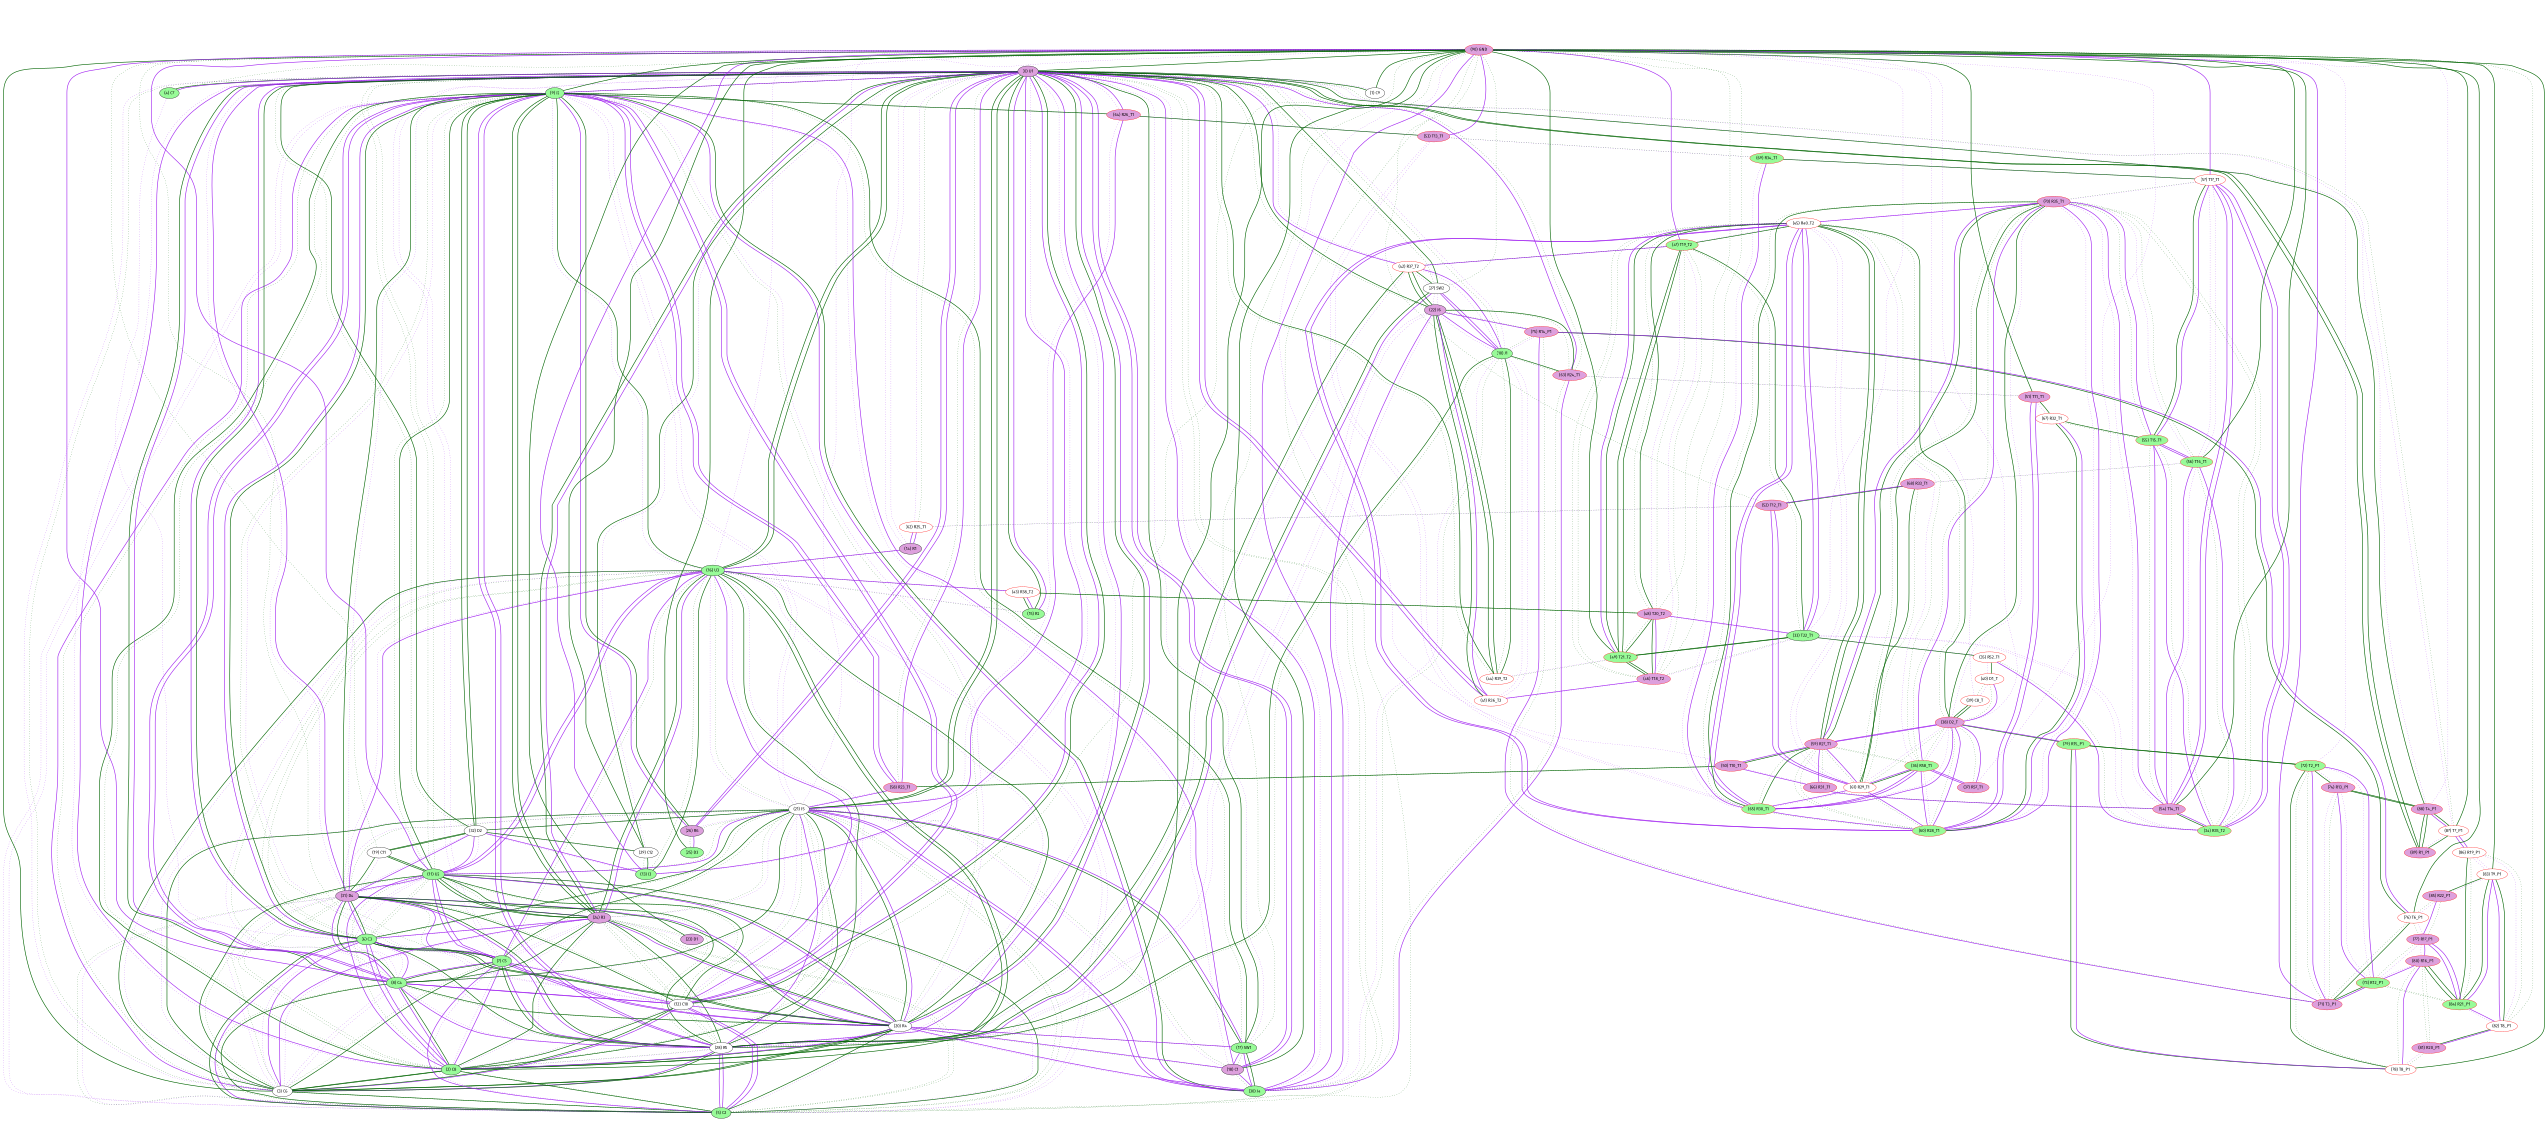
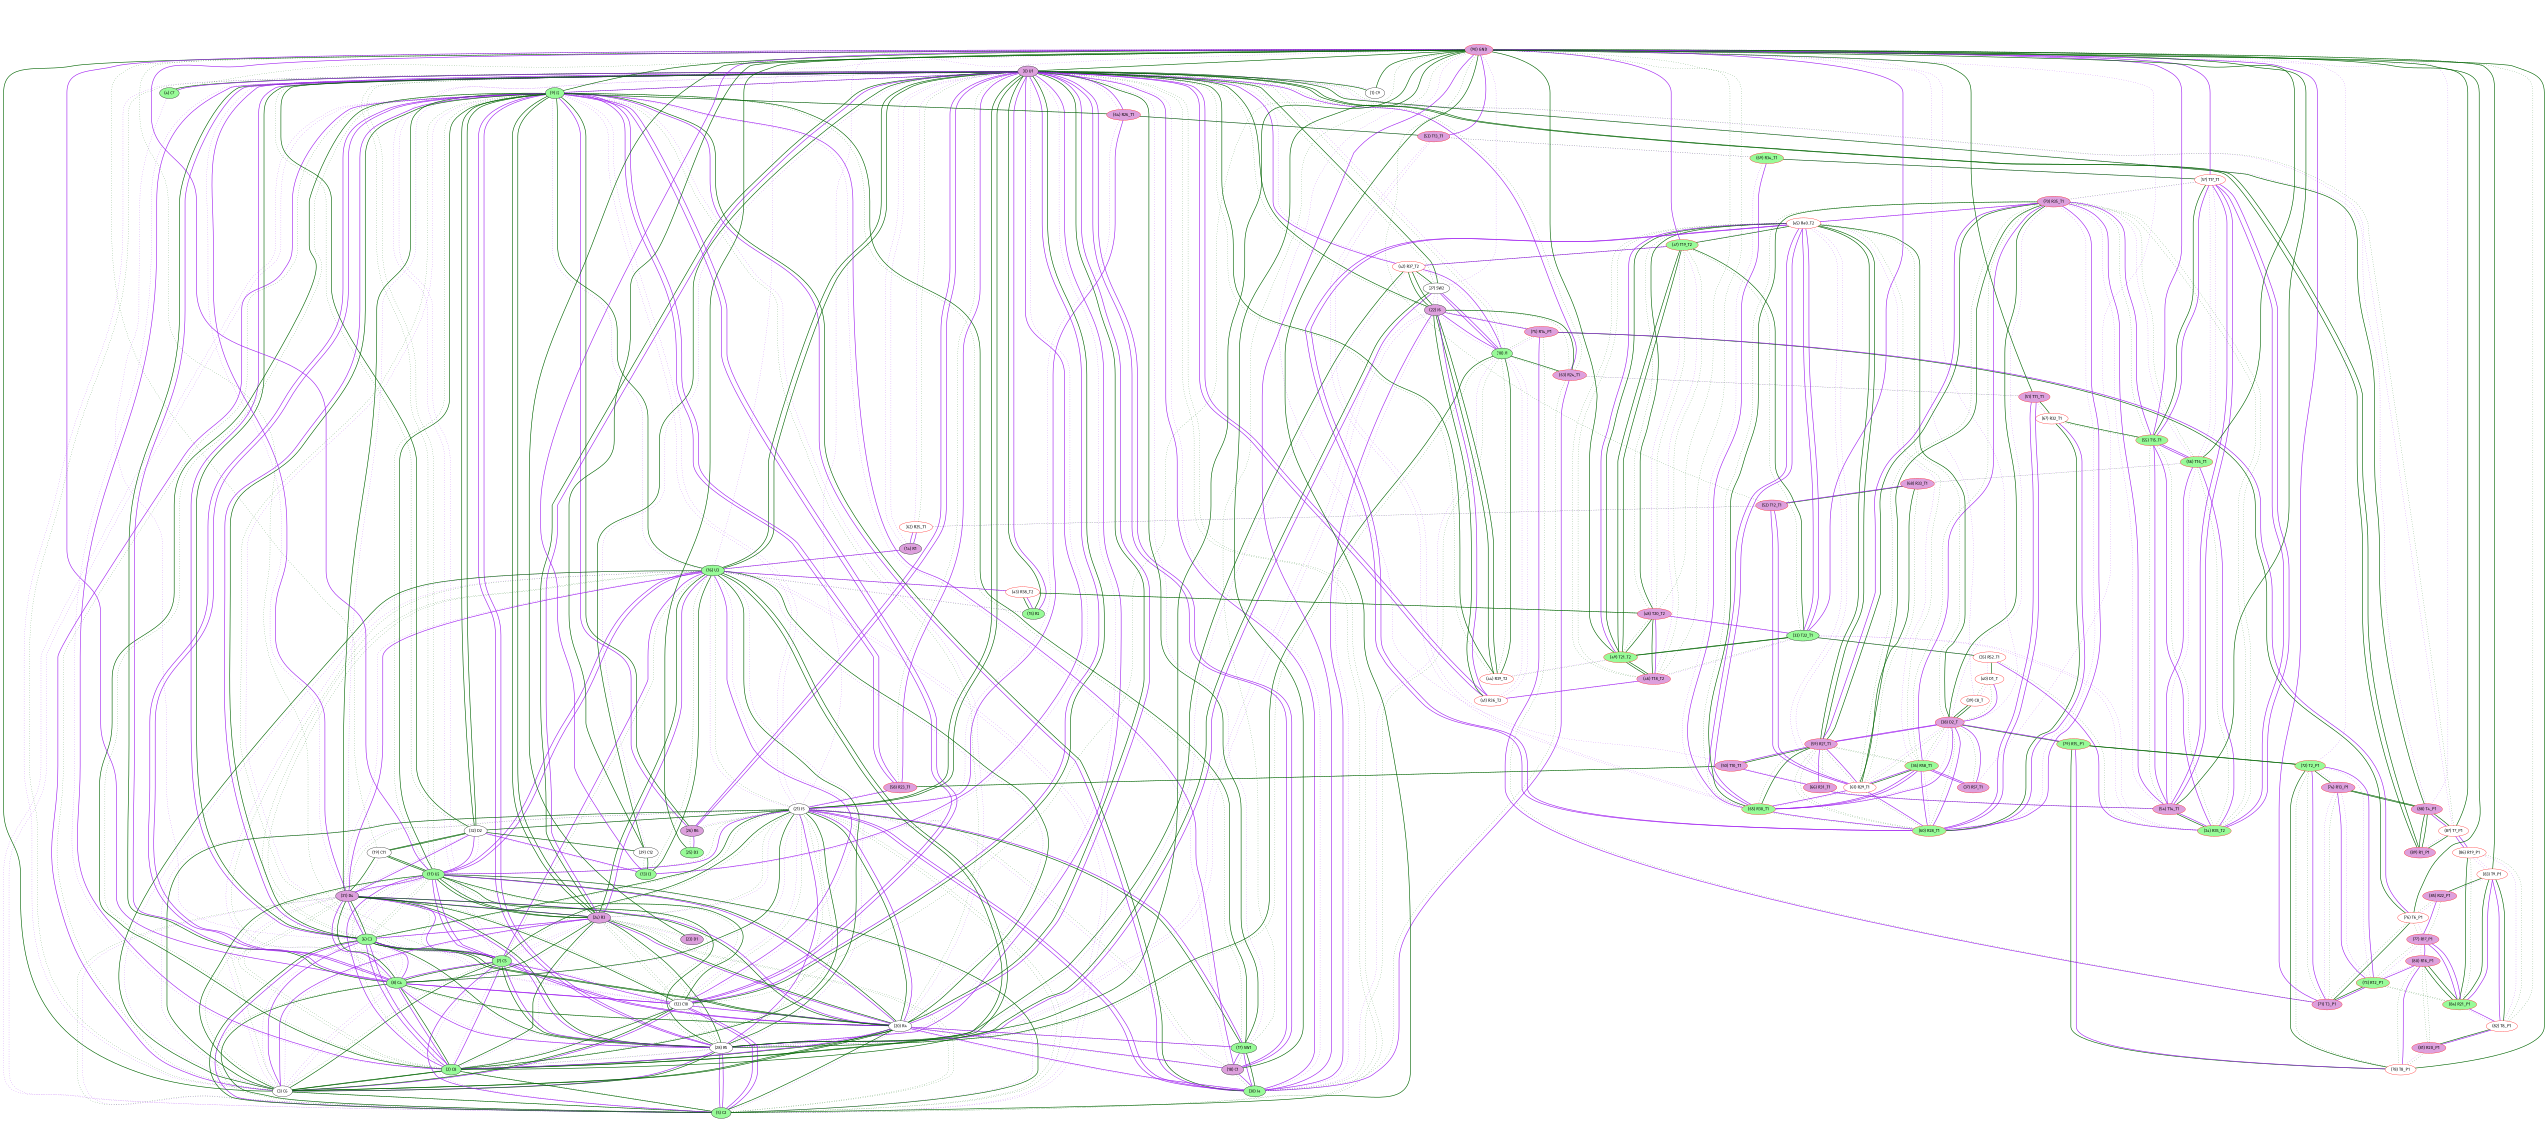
edge "(90) GND" -- "(55) T15_T1": added
edge "(90) GND" -- "(27) SW2": color darkgreen -> purple
edge "(90) GND" -- "(33) T22_T1": style dotted -> bold
edge "(90) GND" -- "(5) C2": style dotted -> bold
